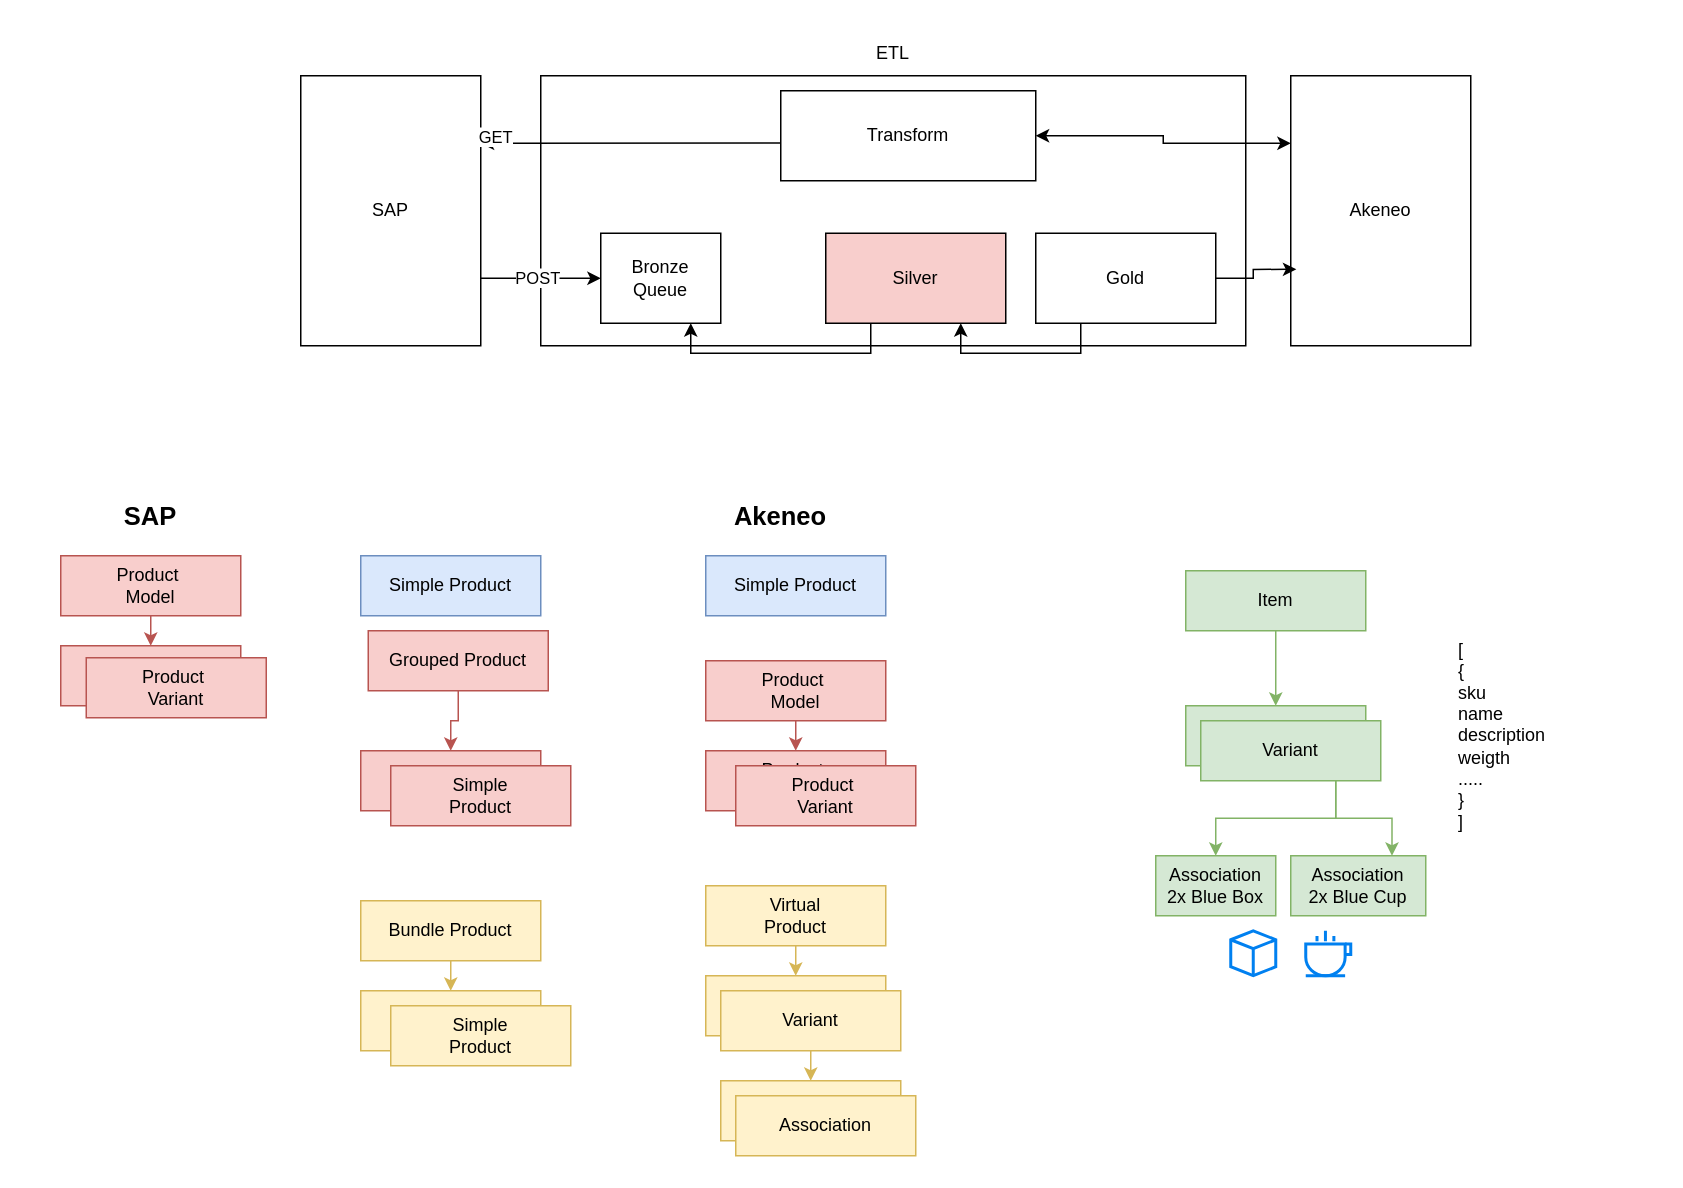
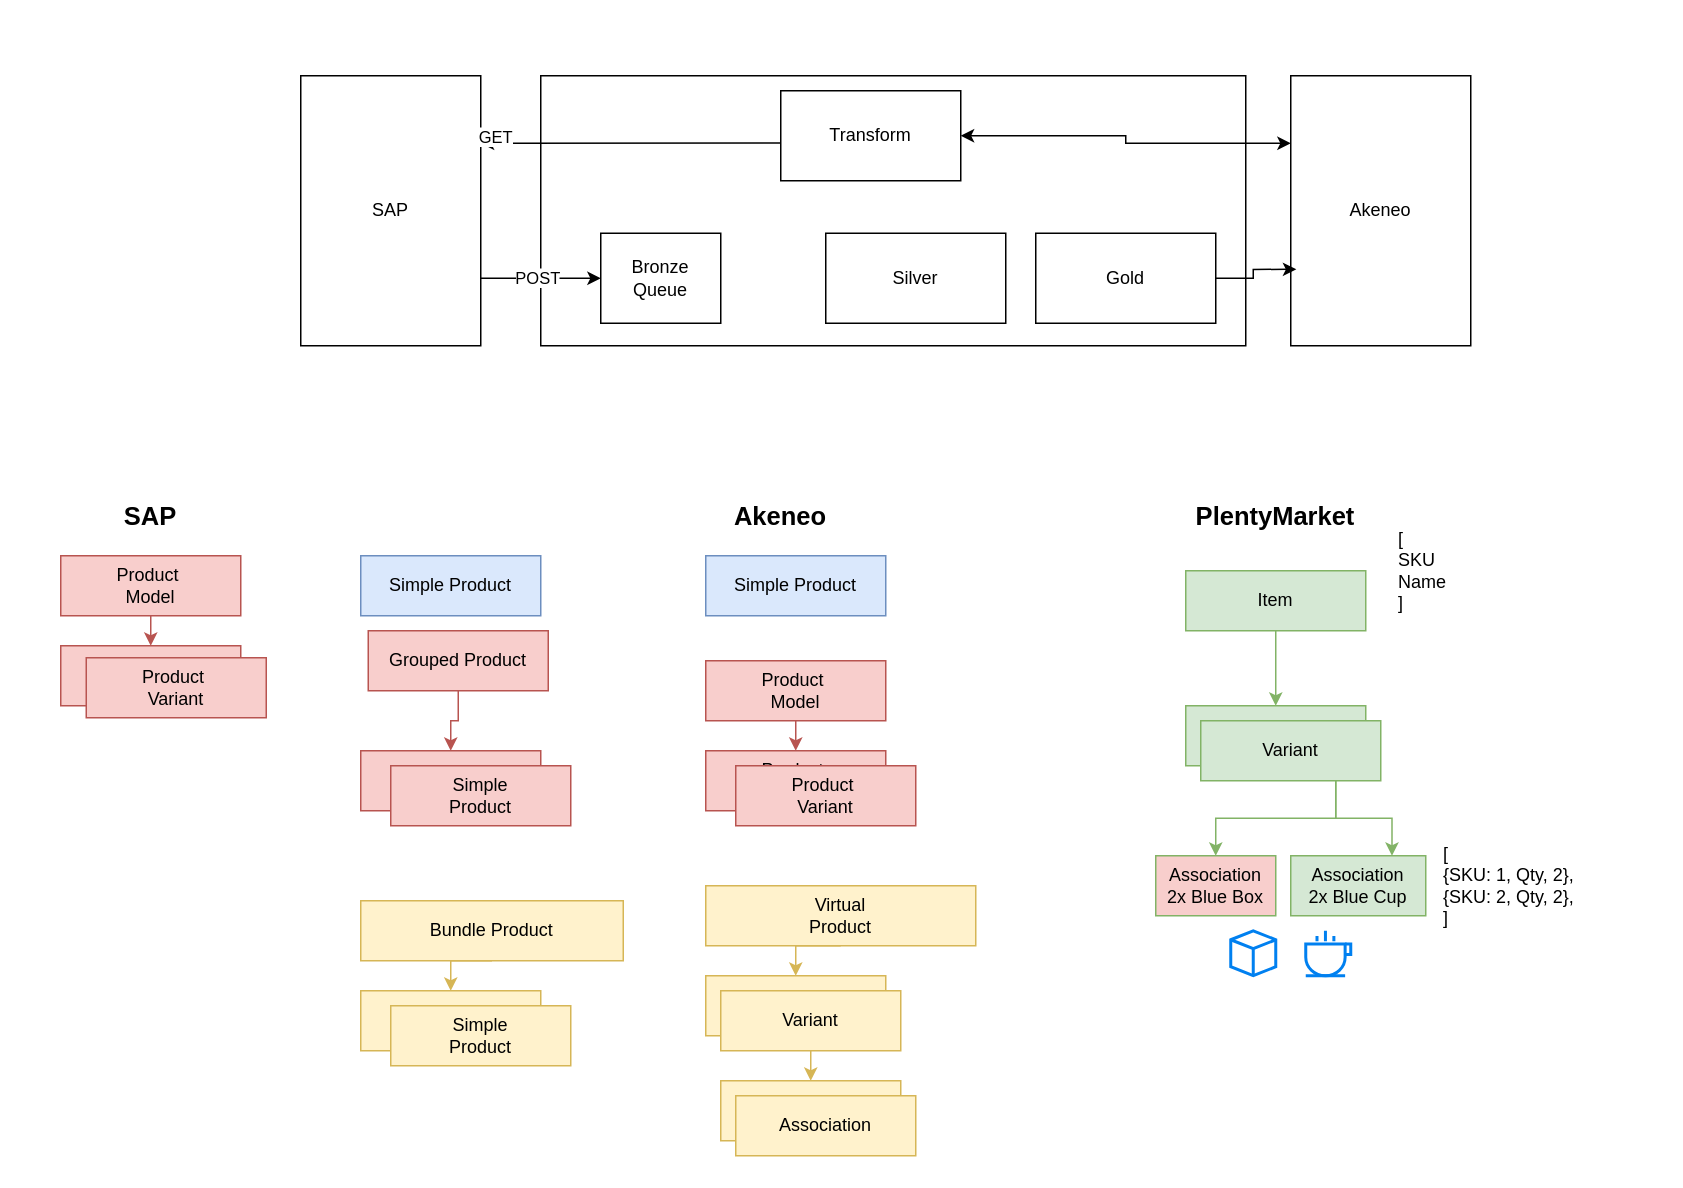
node "ETL": removed
node "Transform": size 255x90 -> 180x90
node "Silver": fillcolor #f8cecc -> #ffffff
edge "Silver" -> "Bronze Queue": removed
edge "Gold" -> "Silver": removed
node "PlentyMarket": added
node "[ SKU Name ]": added
node "[ { sku name description weigth ..... } ]": removed
node "Association 2x Blue Box": fillcolor #d5e8d4 -> #f8cecc
node "[ {SKU: 1, Qty, 2}, {SKU: 2, Qty, 2}, ]": added
node "Virtual Product": size 180x60 -> 270x60
node "Bundle Product": size 180x60 -> 263x60
